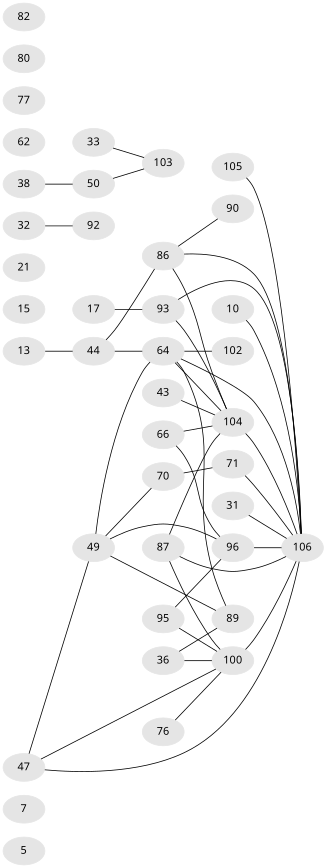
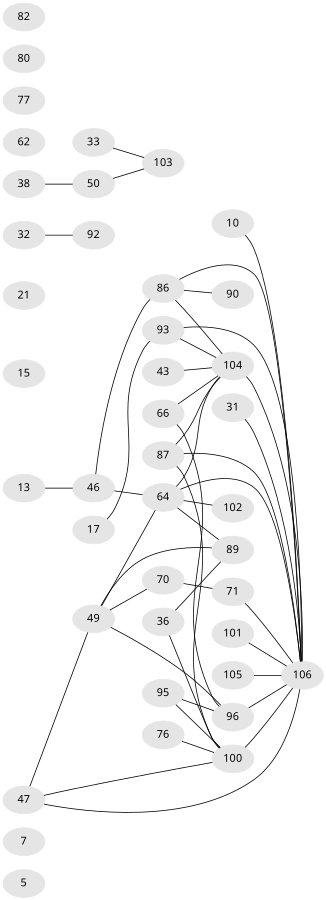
node "44": label "44" -> "46"
node "101": added
